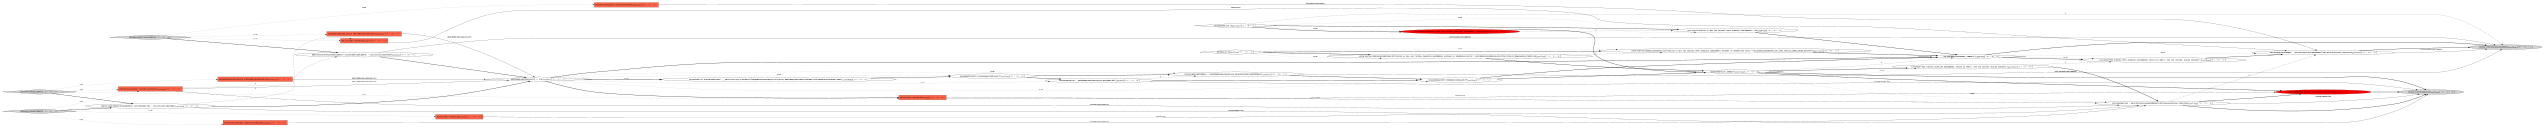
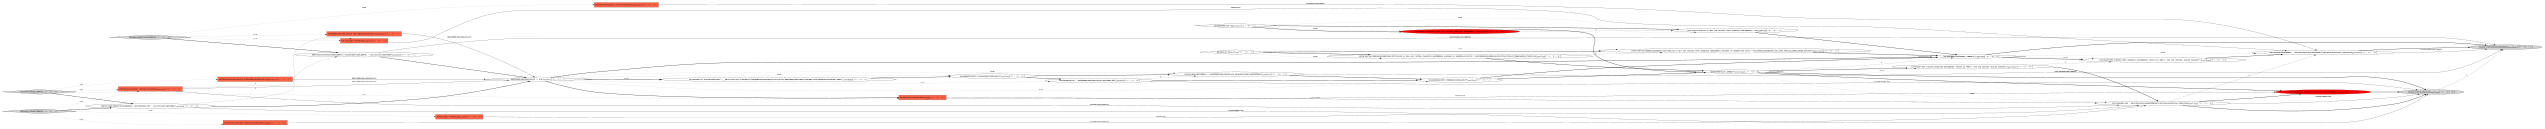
edge "HelixException ex@@@11@@@['1', '0', '1']" -> "return currentBestAssignment@@@22@@@['0', '0', '1']": now "return currentBaseline@@@20@@@['1', '1', '0']" -> "return currentBestAssignment@@@22@@@['0', '0', '1']"
